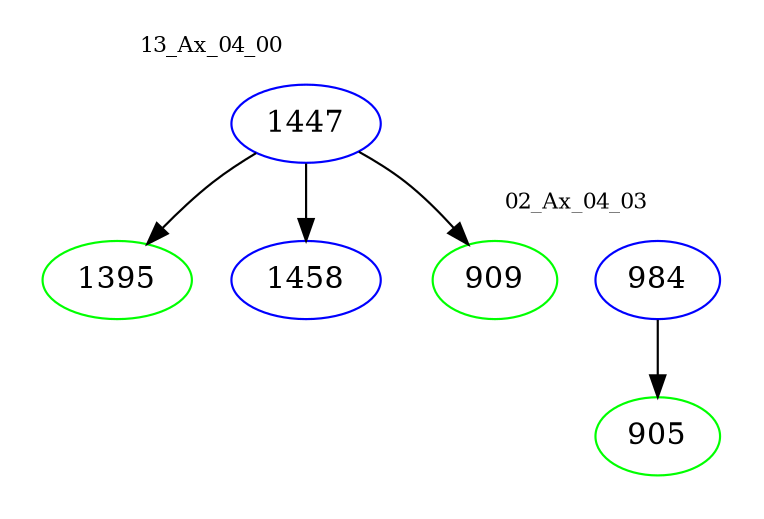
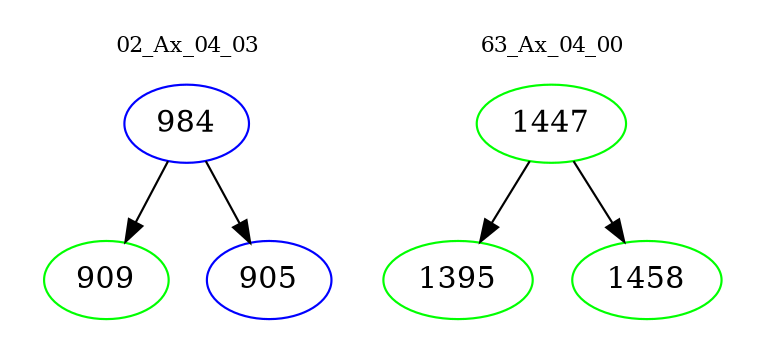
cluster "13_Ax_04_00": label "13_Ax_04_00" -> "63_Ax_04_00"
node "1447": color blue -> green
edge "1447" -> "909": now "984" -> "909"
node "1458": color blue -> green
node "905": color green -> blue
